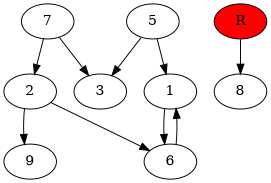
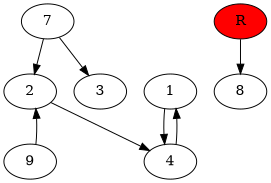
node "5": removed
edge "2" -> "9": reversed
node "6": label "6" -> "4"
